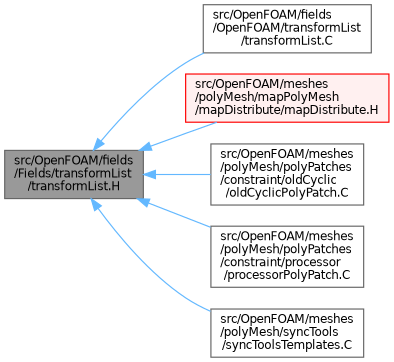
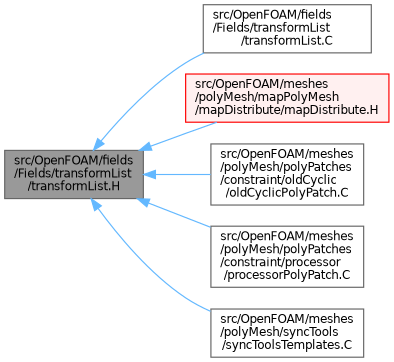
node "src/OpenFOAM/fields /OpenFOAM/transformList /transformList.C": label "src/OpenFOAM/fields /OpenFOAM/transformList /transformList.C" -> "src/OpenFOAM/fields /Fields/transformList /transformList.C"
